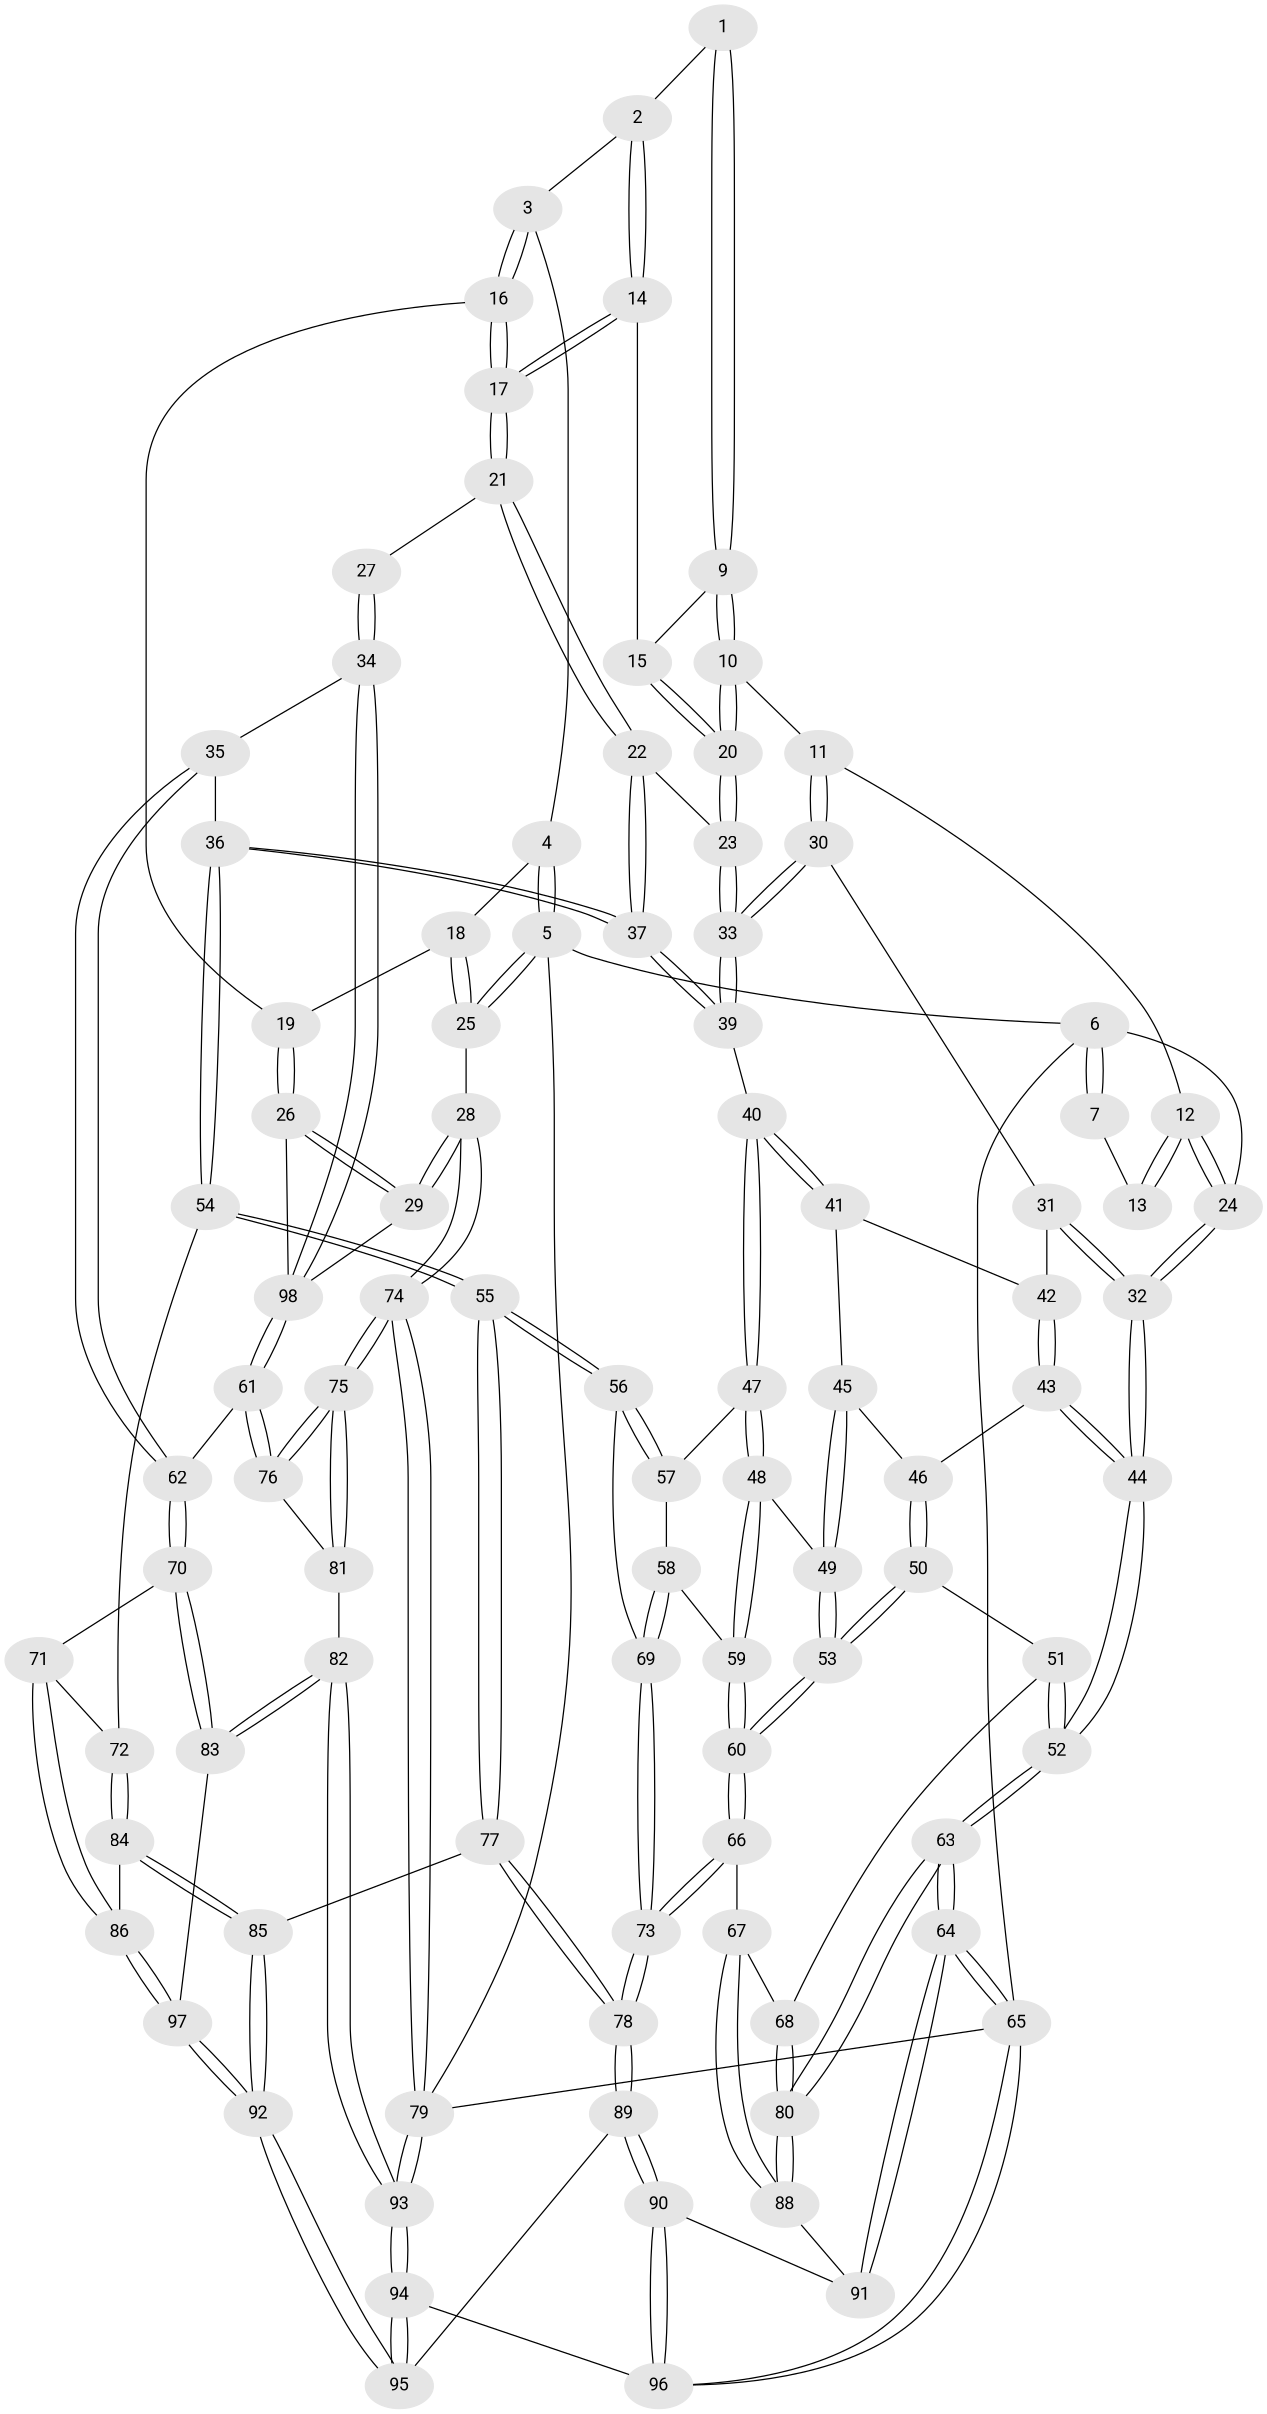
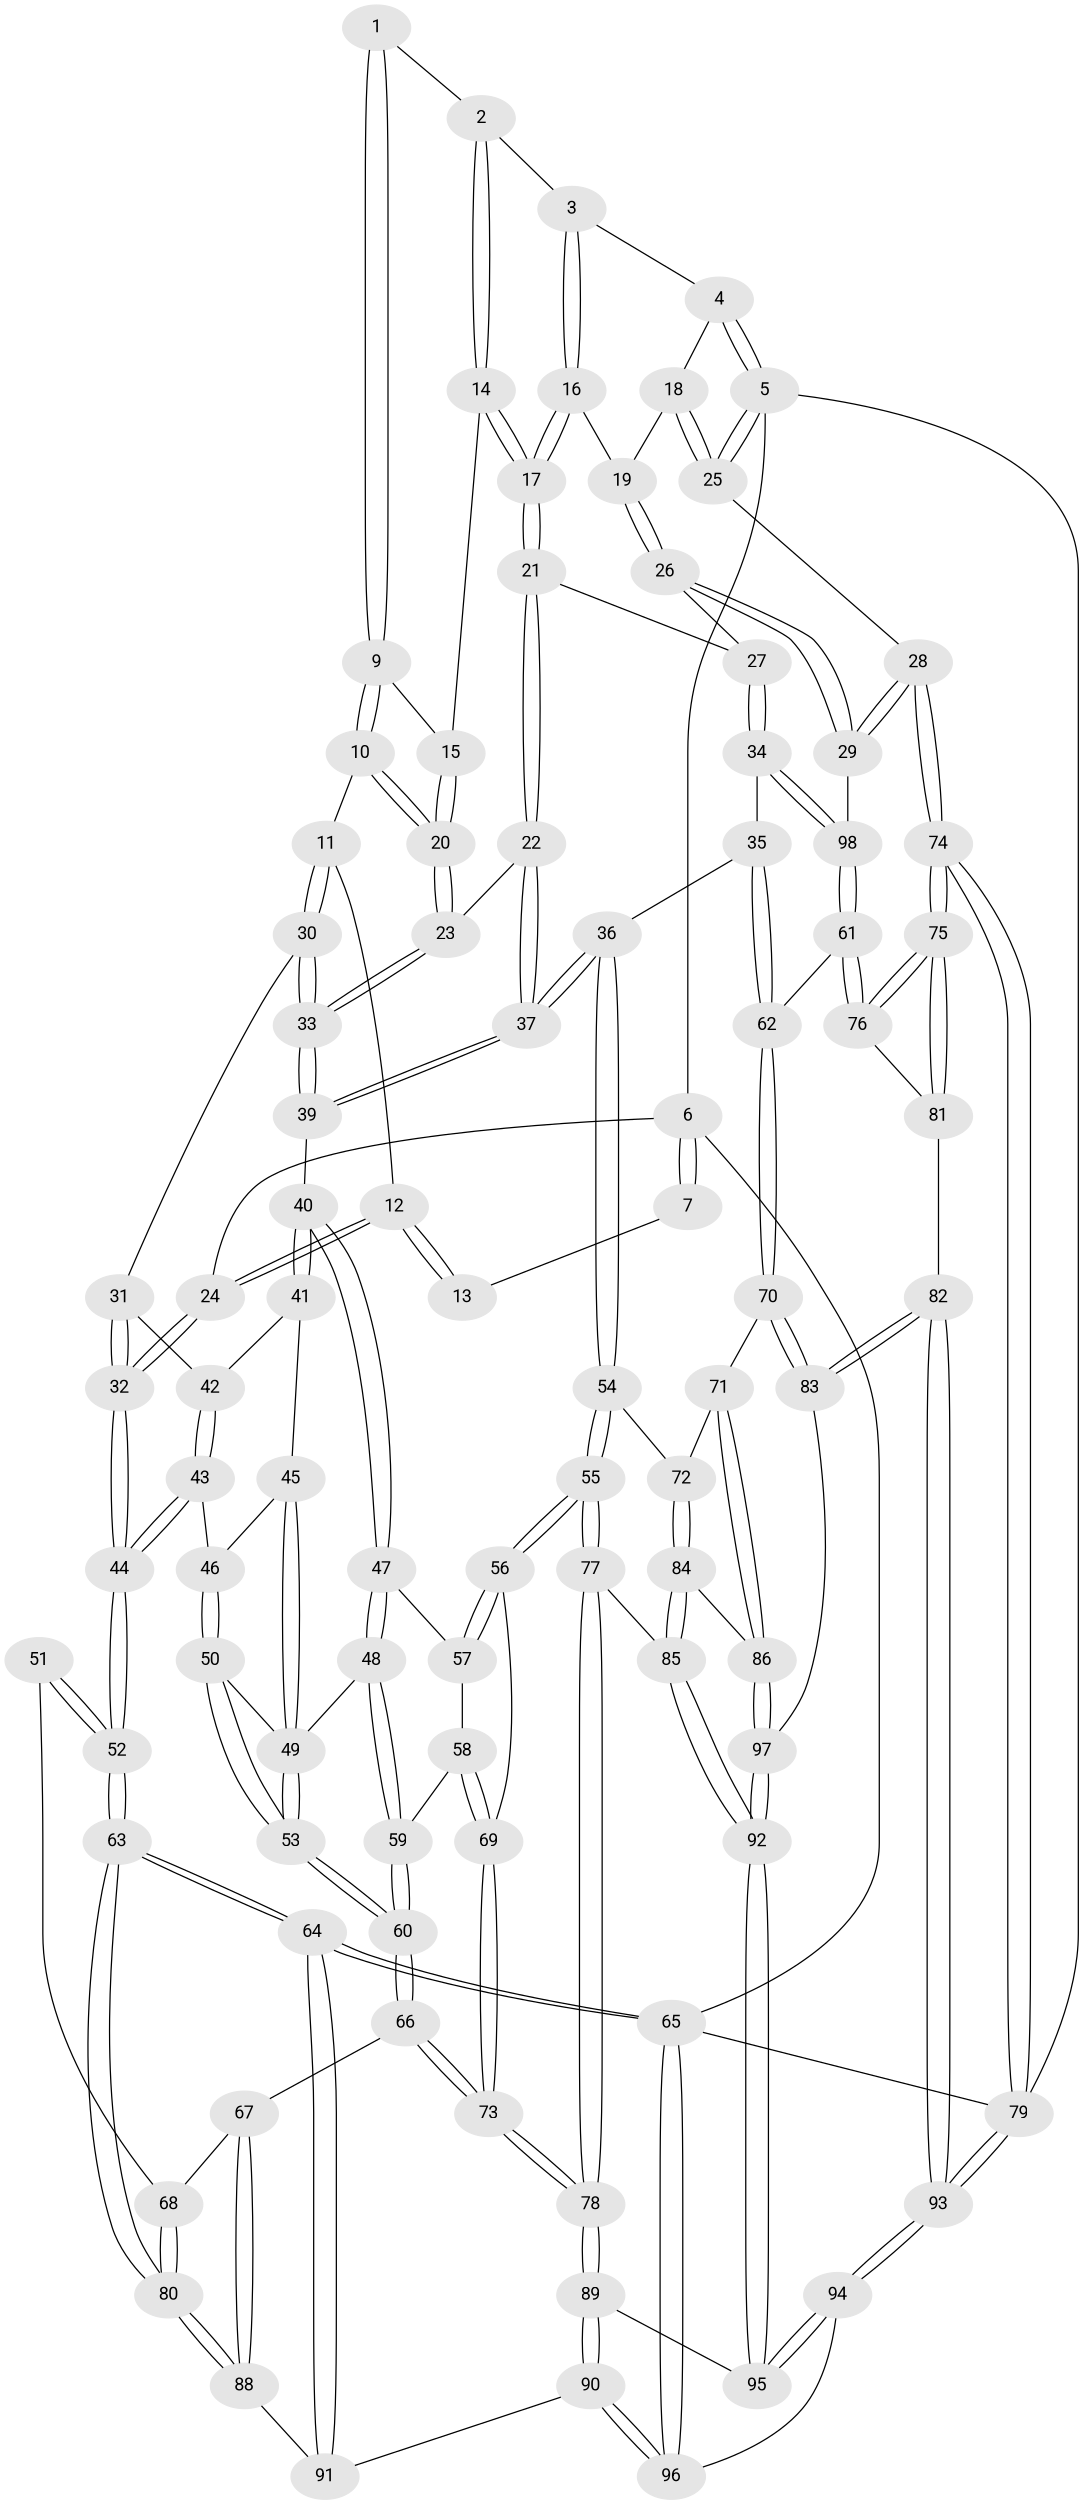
edge "26" -- "98": now "26" -- "27"
edge "50" -- "51": now "50" -- "49"
